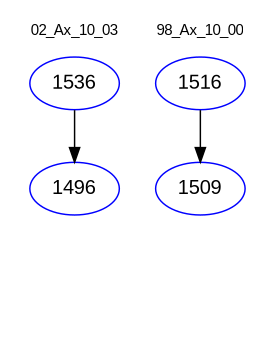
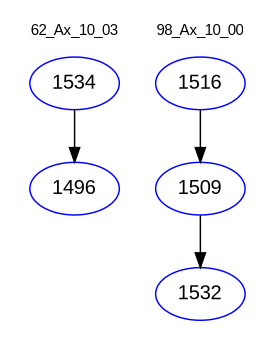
cluster "02_Ax_10_03": label "02_Ax_10_03" -> "62_Ax_10_03"
node "1536": label "1536" -> "1534"
node "1532": added
